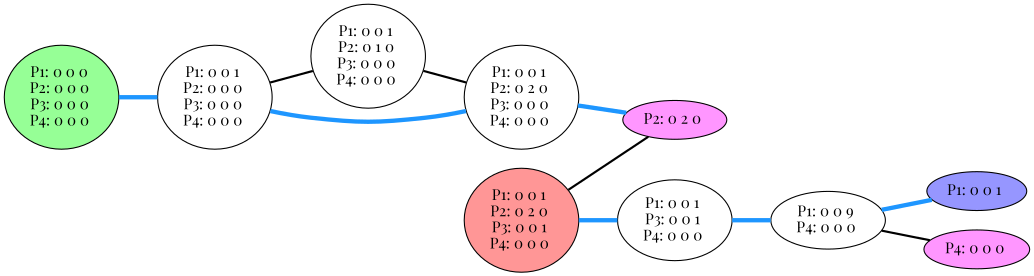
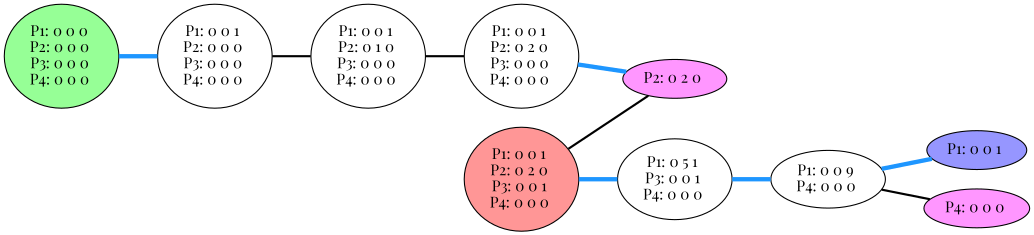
edge "P1: 0 0 1 P2: 0 0 0 P3: 0 0 0 P4: 0 0 0" -- "P1: 0 0 1 P2: 0 2 0 P3: 0 0 0 P4: 0 0 0": removed
node "P1: 0 0 1 P3: 0 0 1 P4: 0 0 0": label "P1: 0 0 1 P3: 0 0 1 P4: 0 0 0" -> "P1: 0 5 1 P3: 0 0 1 P4: 0 0 0"
